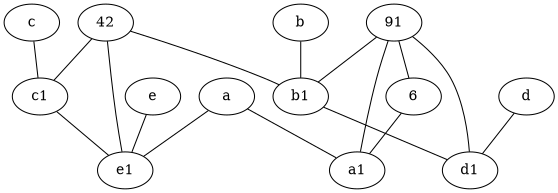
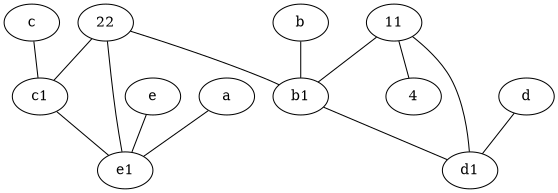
node "42": label "42" -> "22"
node "91": label "91" -> "11"
node "6": label "6" -> "4"
node "a1": removed
